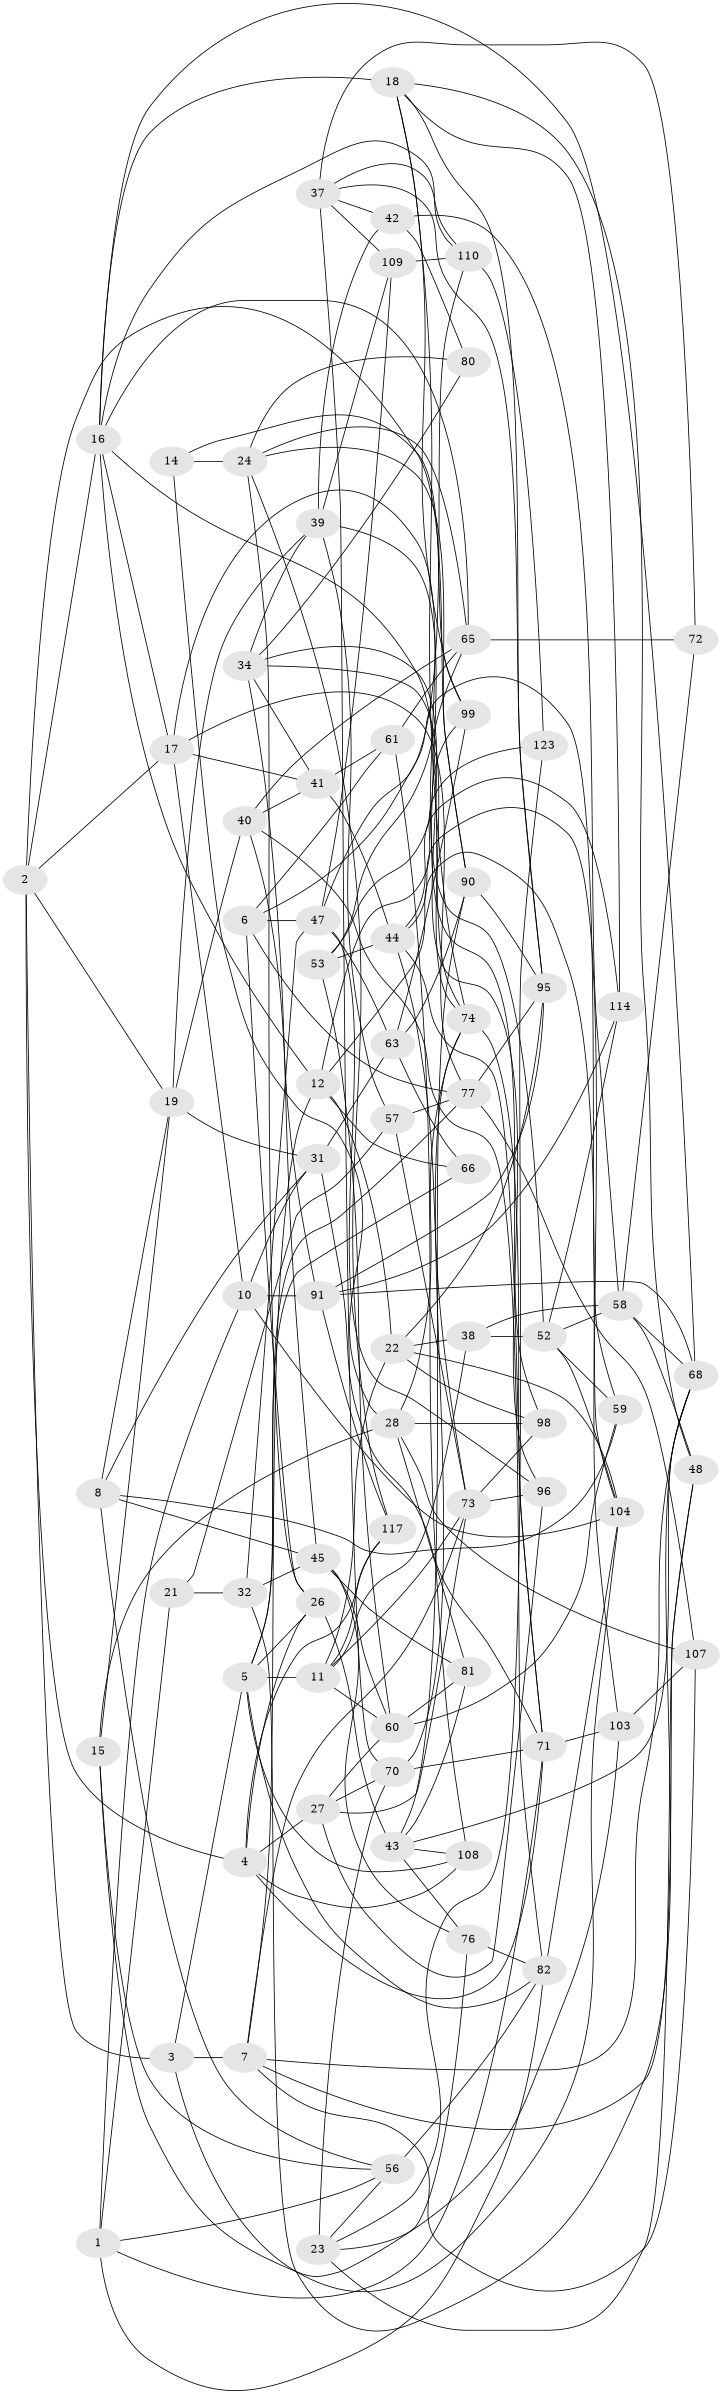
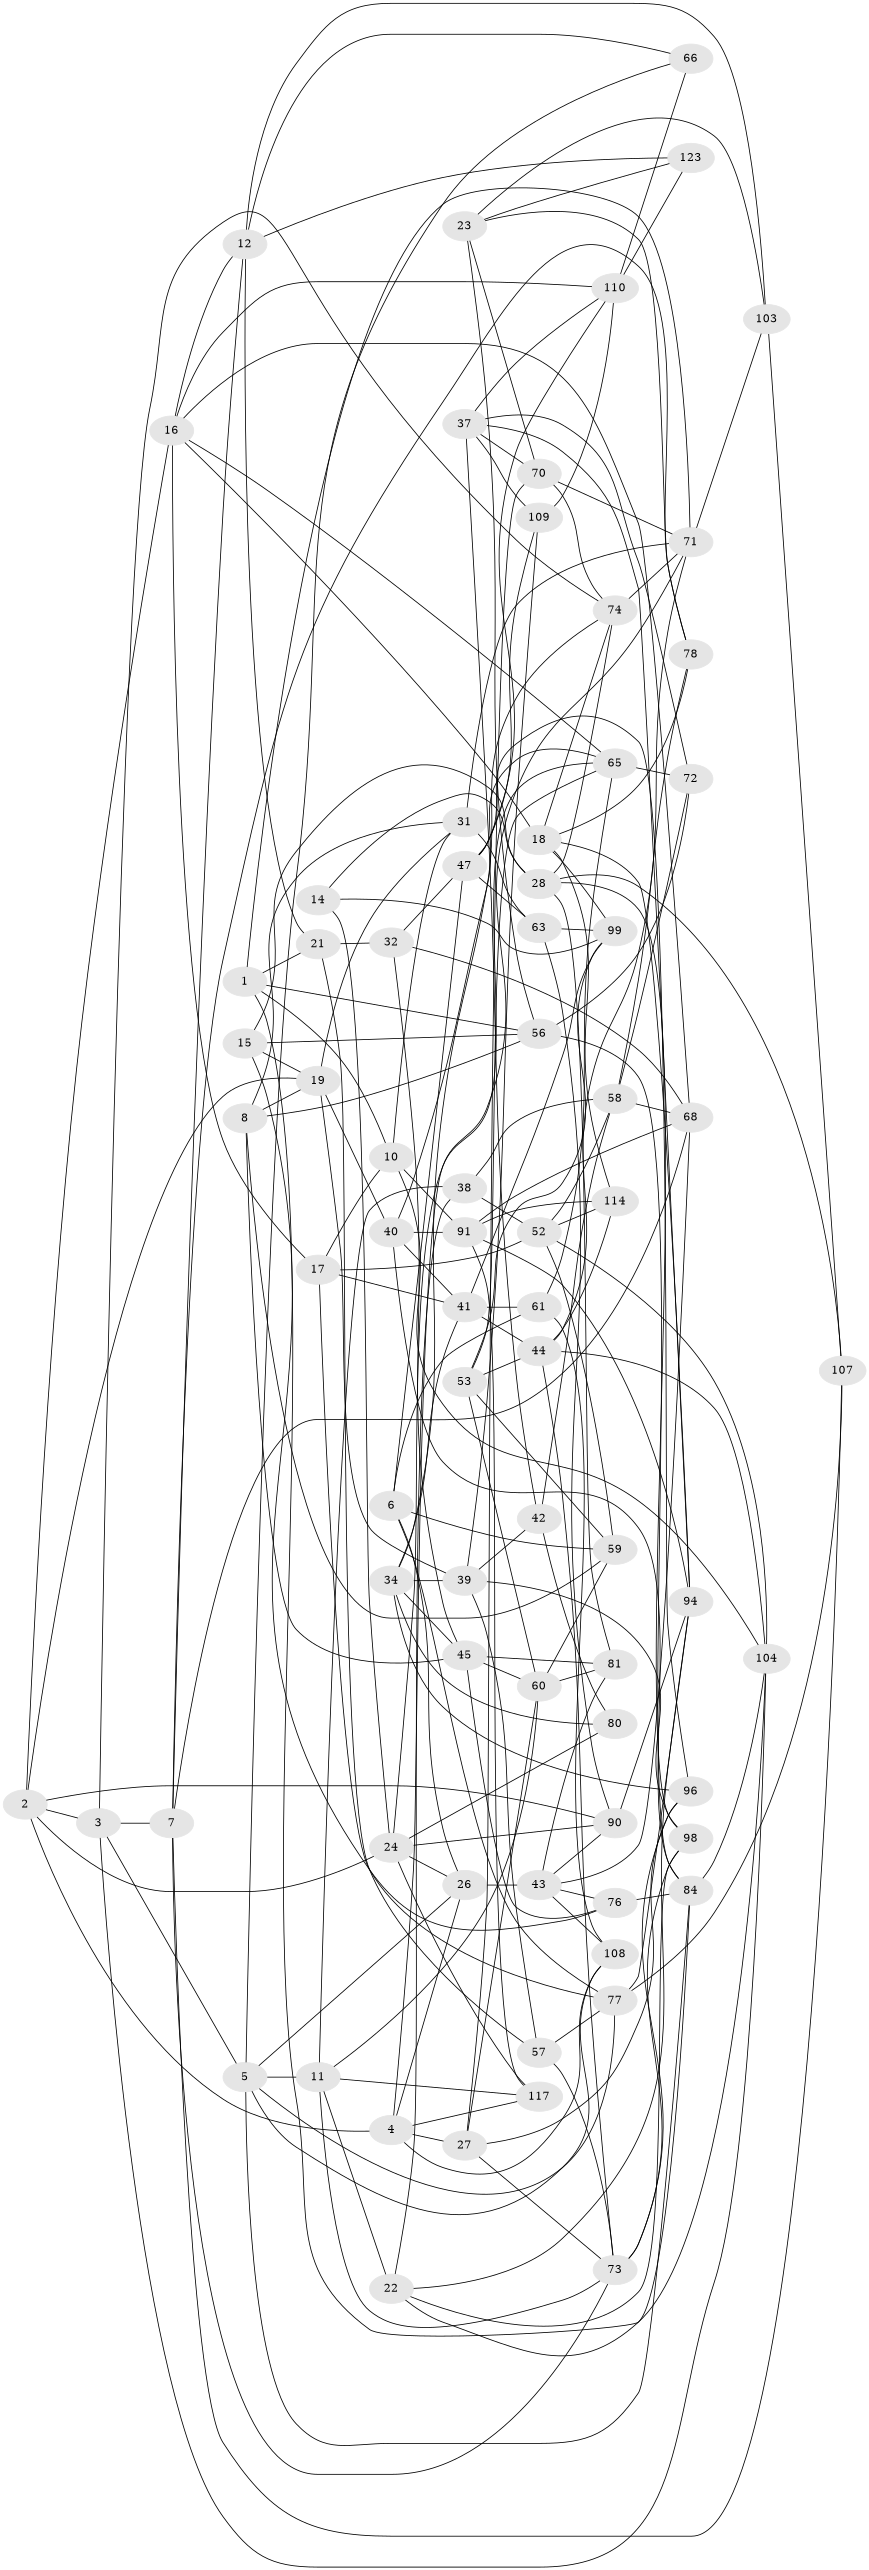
edge "16" -- "74": now "3" -- "74"
edge "17" -- "2": now "24" -- "2"
edge "72" -- "56": added
node "95": label "95" -> "94"
edge "63" -- "66": now "110" -- "66"
edge "99" -- "41": added
edge "12" -- "22": now "12" -- "21"
node "48": label "48" -> "78"
edge "53" -- "59": added
node "82": label "82" -> "84"
